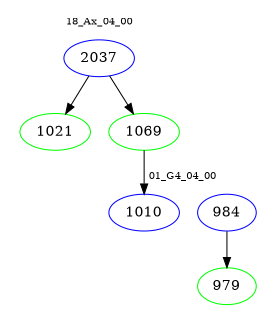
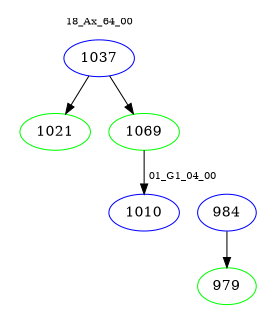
cluster "18_Ax_04_00": label "18_Ax_04_00" -> "18_Ax_64_00"
node "2037": label "2037" -> "1037"
cluster "01_G4_04_00": label "01_G4_04_00" -> "01_G1_04_00"
